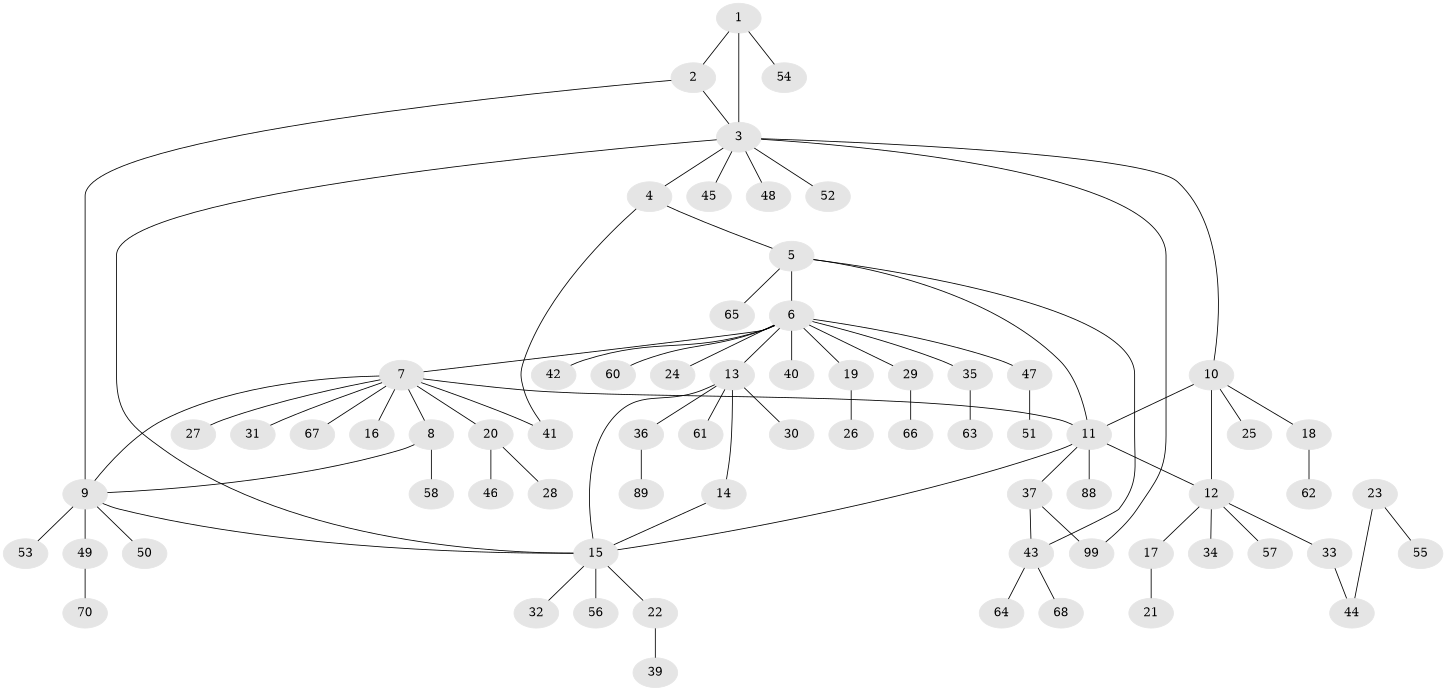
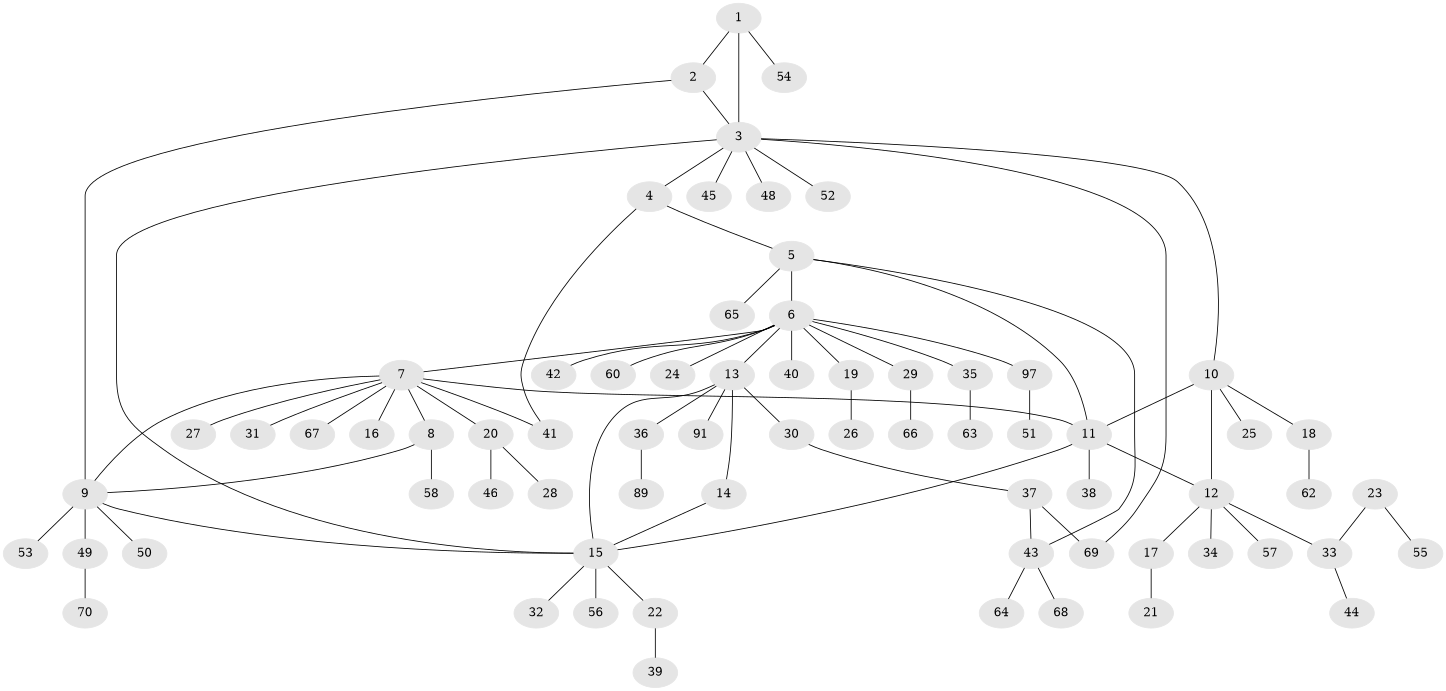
node "47": label "47" -> "97"
node "61": label "61" -> "91"
edge "11" -- "37": now "30" -- "37"
node "88": label "88" -> "38"
node "99": label "99" -> "69"
edge "23" -- "44": now "23" -- "33"
